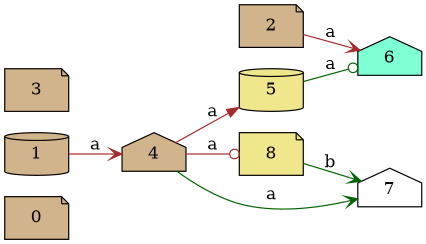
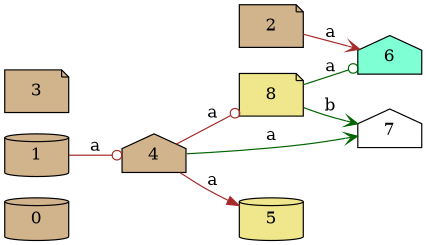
edge "5" -> "6": now "8" -> "6"
edge "1" -> "4": arrowhead vee -> odot
node "0": shape note -> cylinder
